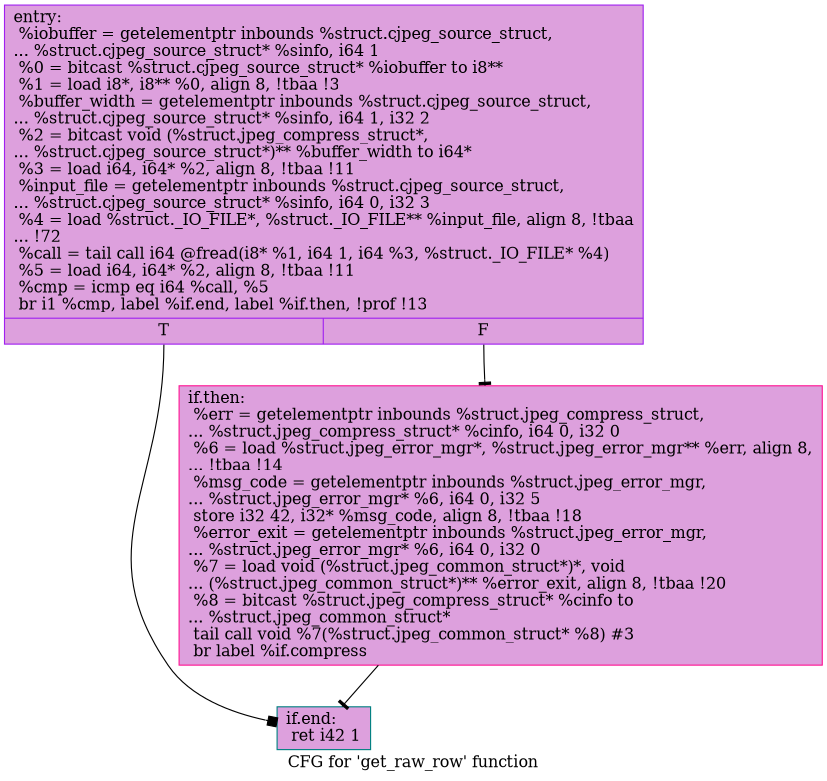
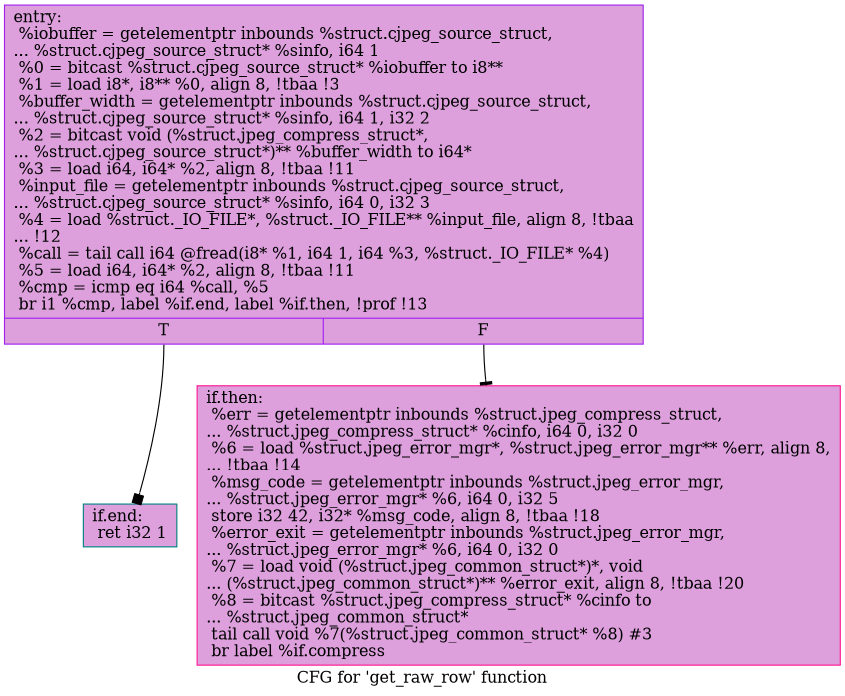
node "entry:": text "... !72" -> "... !12"
edge "if.then:" -> "if.end:": removed
node "if.end:": text "ret i42 1" -> "ret i32 1"
